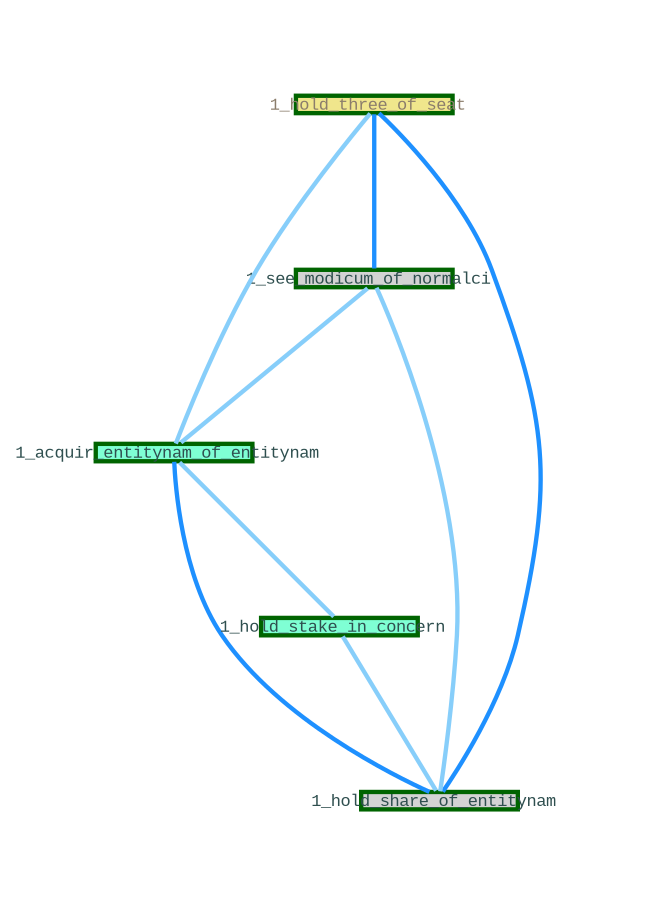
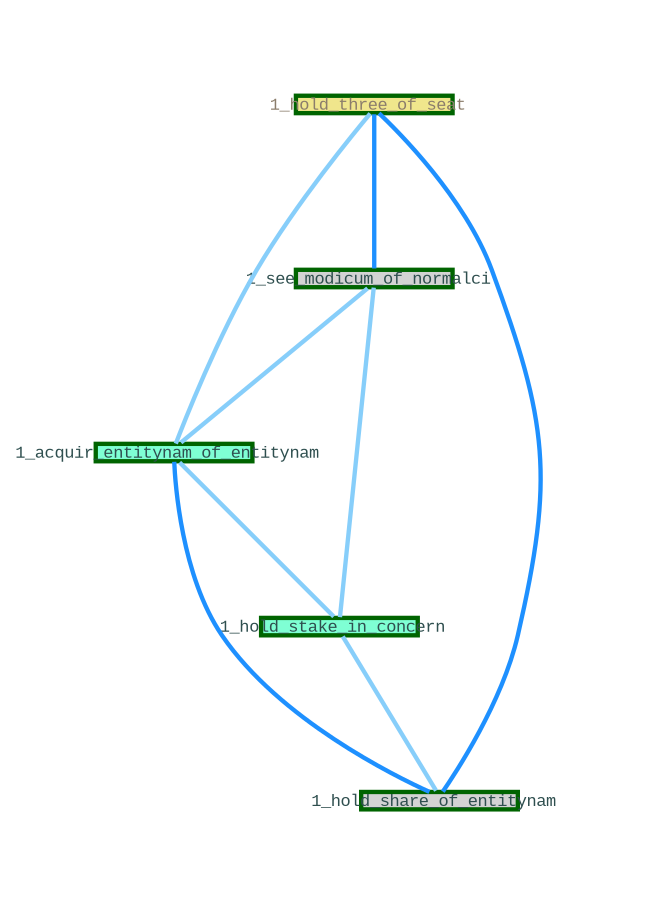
edge "1_see_modicum_of_normalci" -- "1_hold_share_of_entitynam": now "1_see_modicum_of_normalci" -- "1_hold_stake_in_concern"
